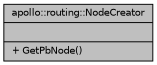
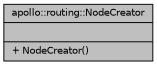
node "apollo::routing::NodeCreator": text "+ GetPbNode()" -> "+ NodeCreator()"
